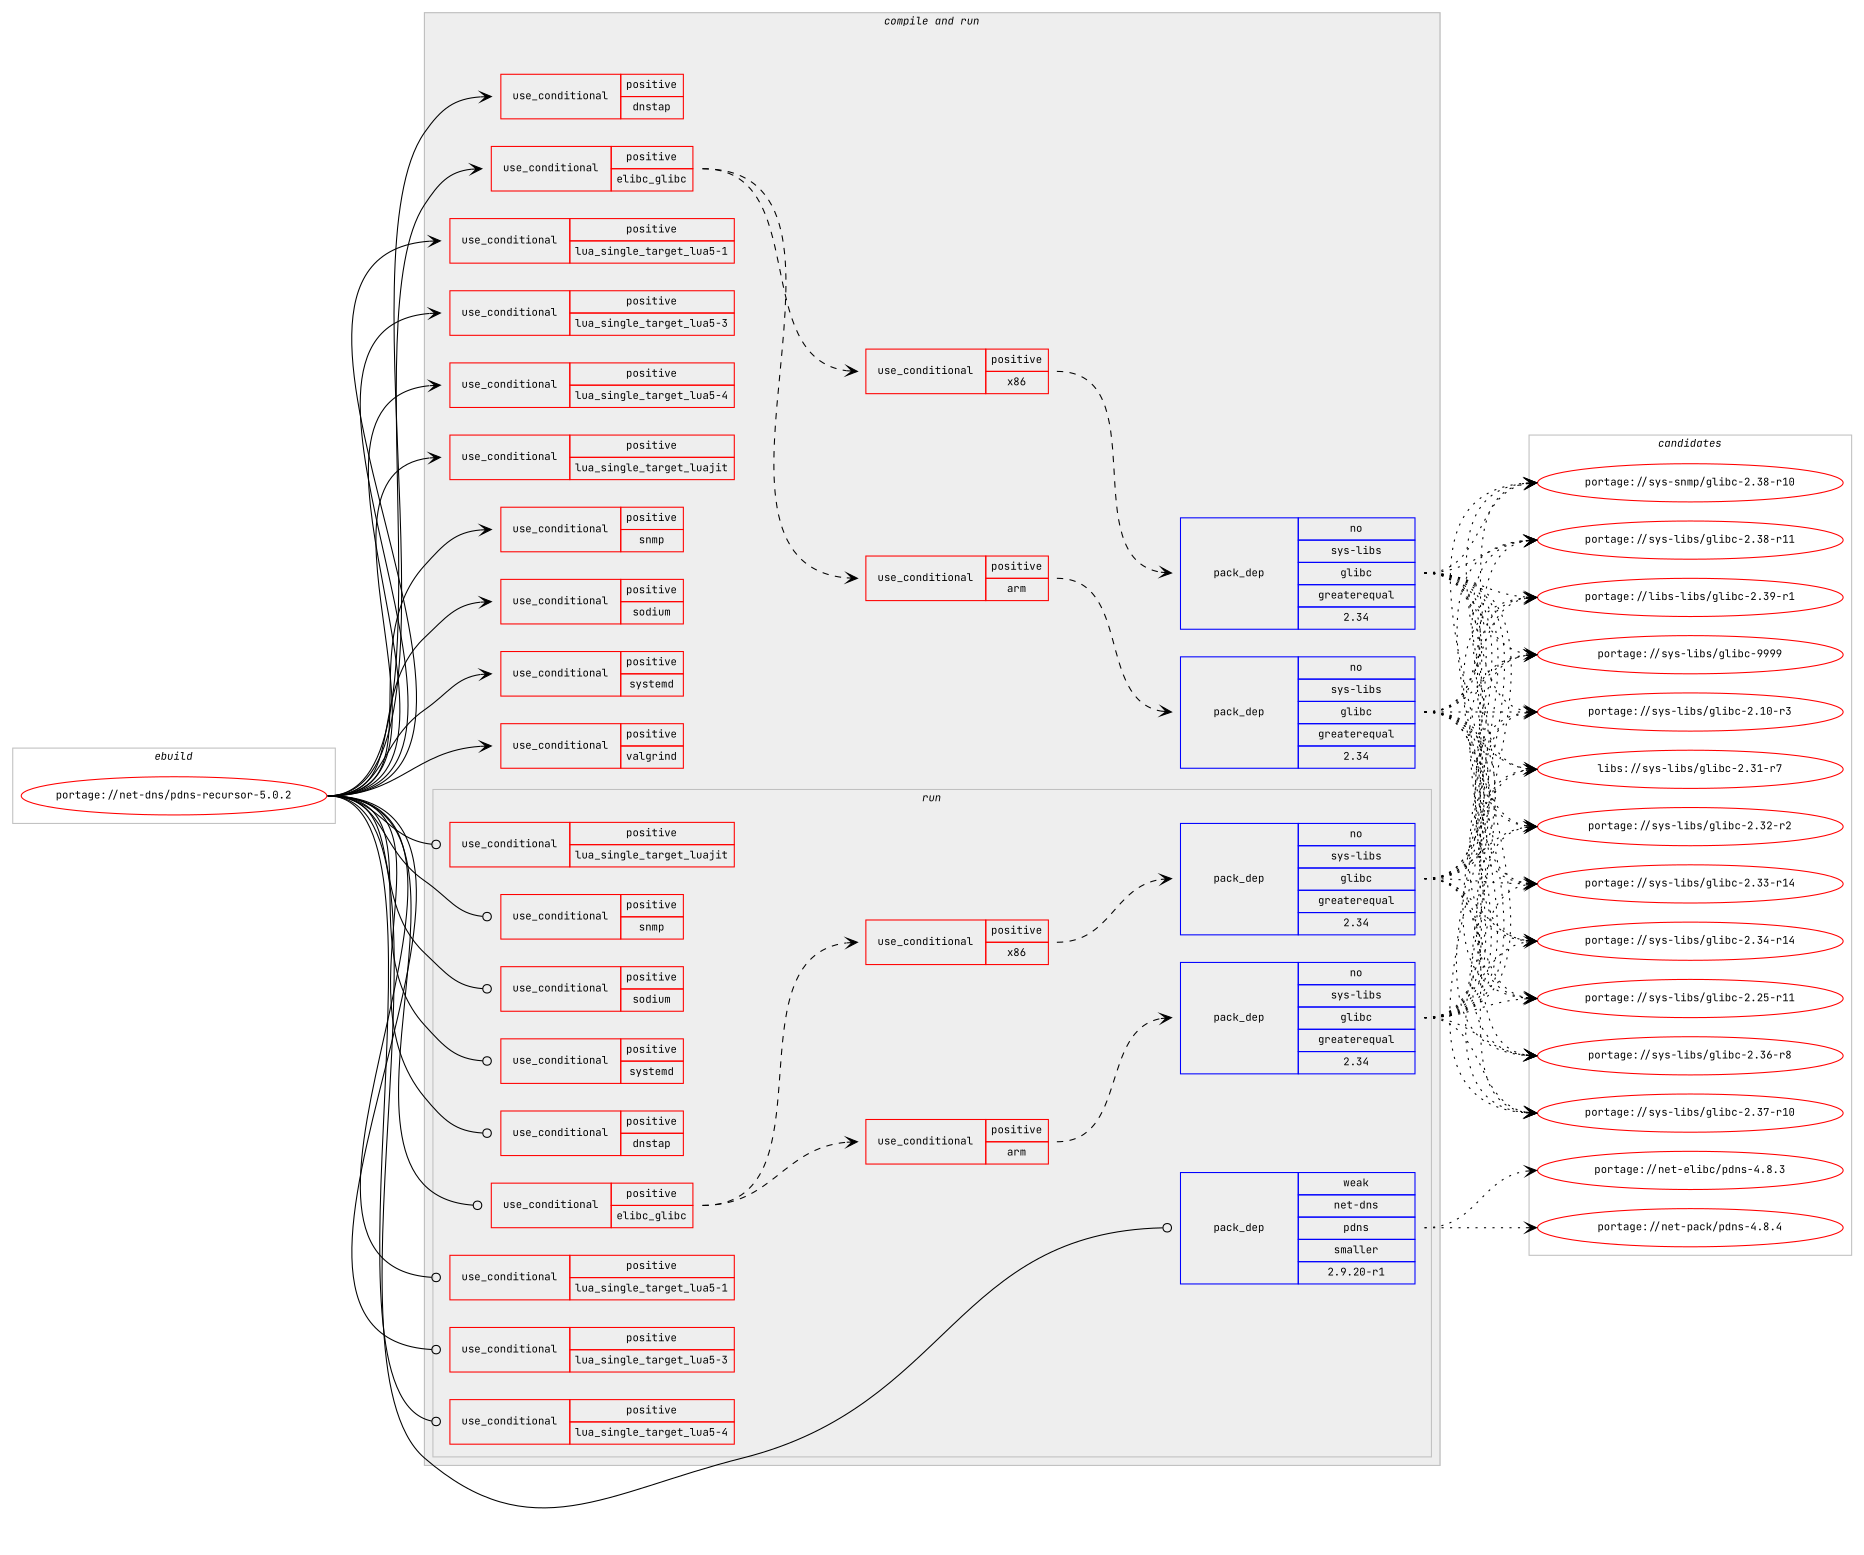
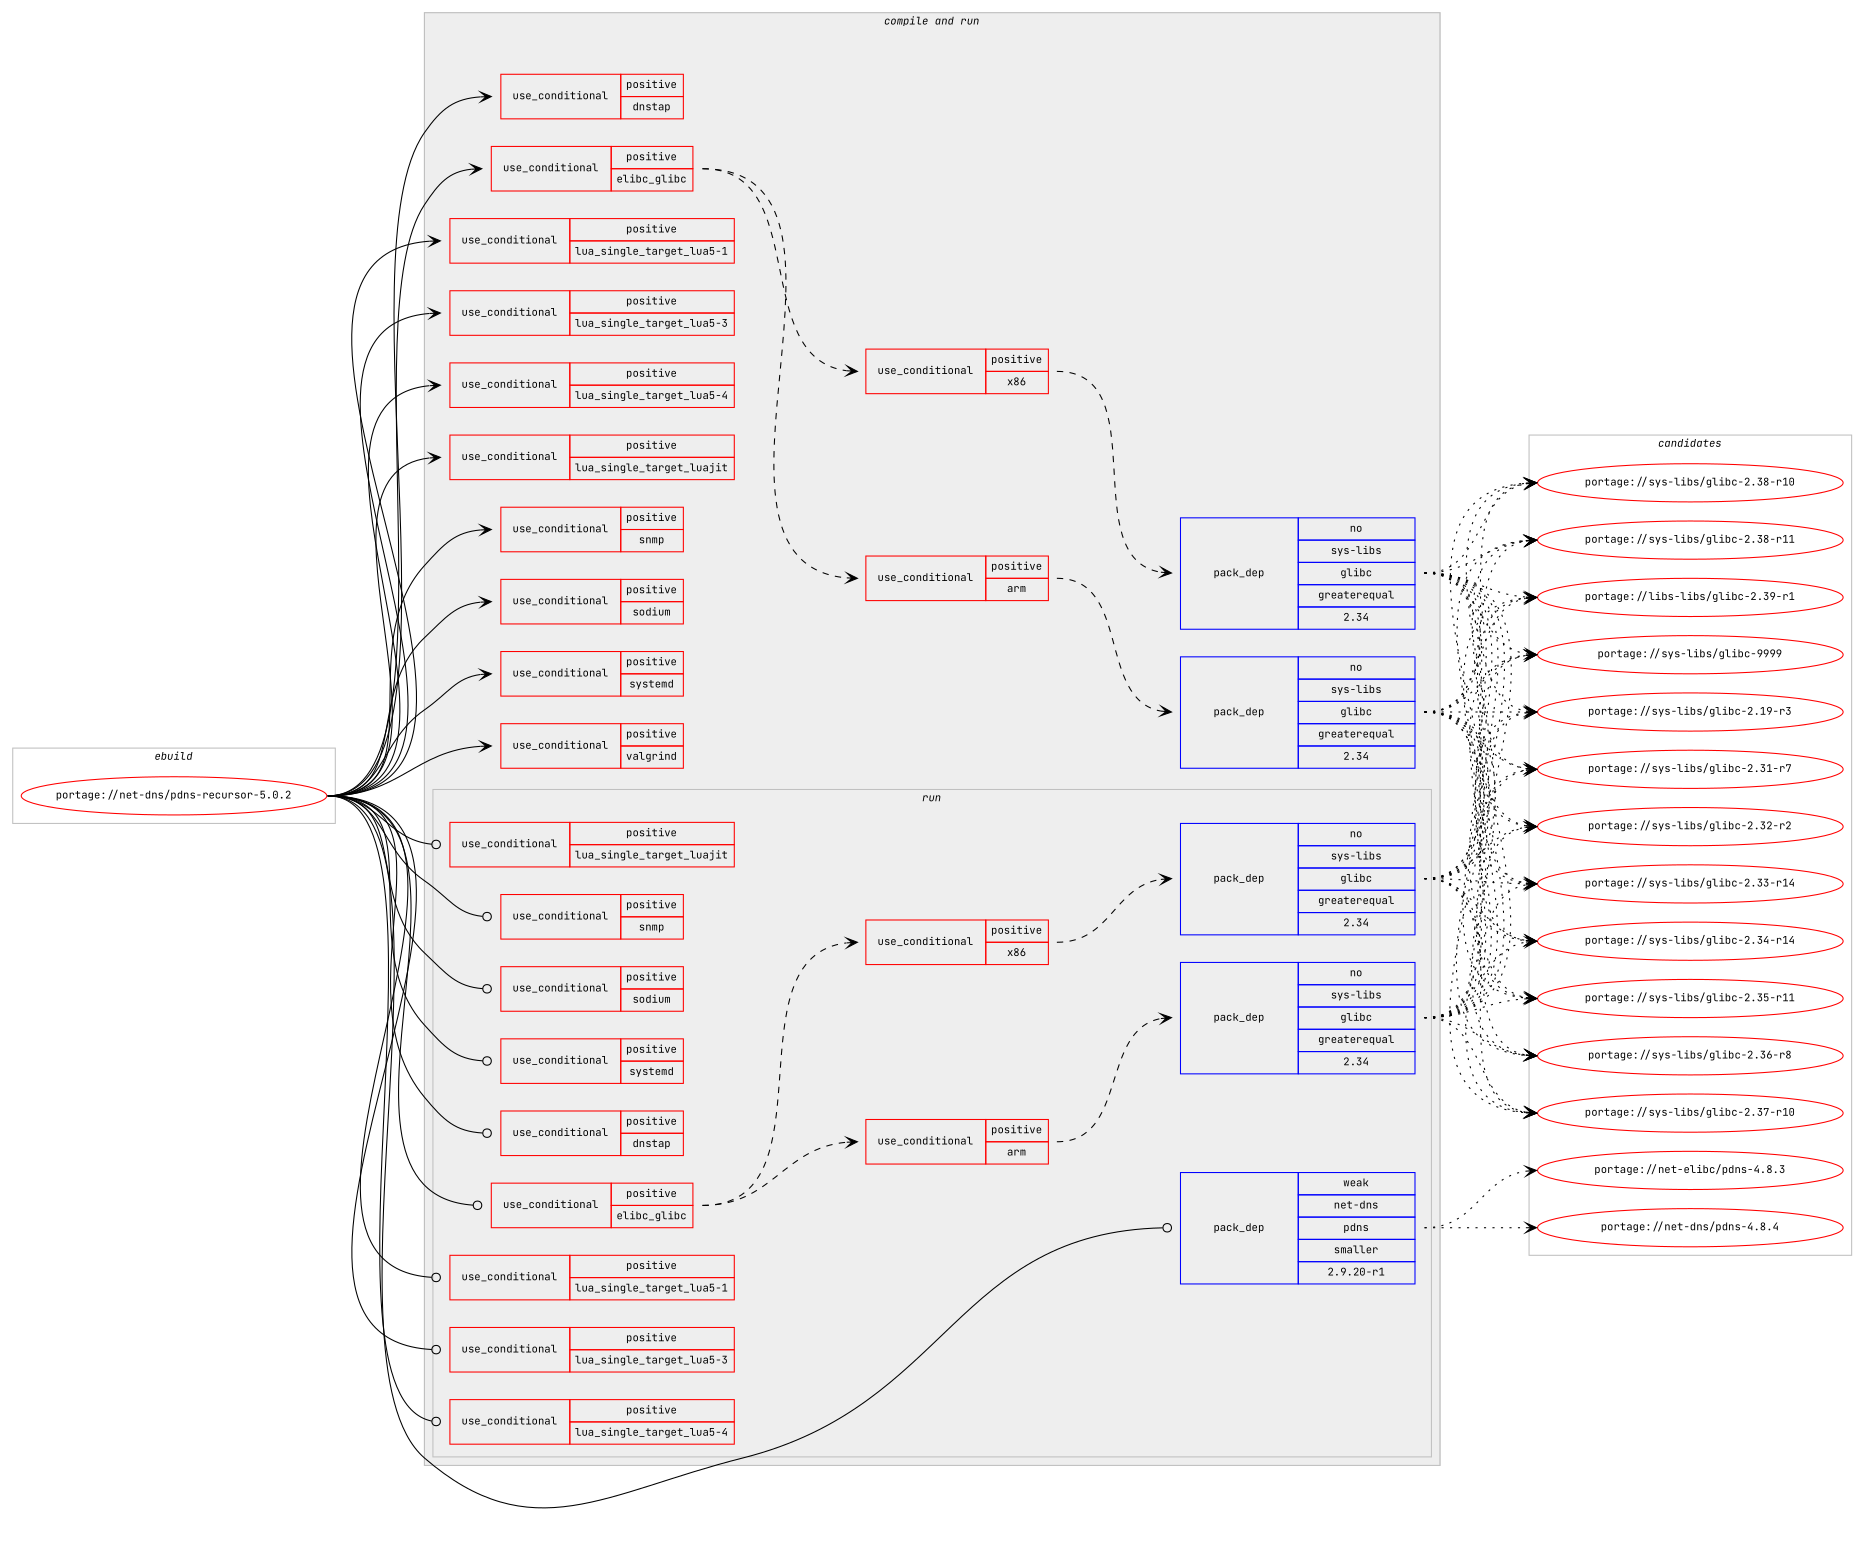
node "portage://sys-snmp/glibc-2.38-r10": label "portage://sys-snmp/glibc-2.38-r10" -> "portage://sys-libs/glibc-2.38-r10"
node "portage://sys-libs/glibc-2.10-r3": label "portage://sys-libs/glibc-2.10-r3" -> "portage://sys-libs/glibc-2.19-r3"
node "libs://sys-libs/glibc-2.31-r7": label "libs://sys-libs/glibc-2.31-r7" -> "portage://sys-libs/glibc-2.31-r7"
node "portage://sys-libs/glibc-2.25-r11": label "portage://sys-libs/glibc-2.25-r11" -> "portage://sys-libs/glibc-2.35-r11"
node "portage://net-pack/pdns-4.8.4": label "portage://net-pack/pdns-4.8.4" -> "portage://net-dns/pdns-4.8.4"
